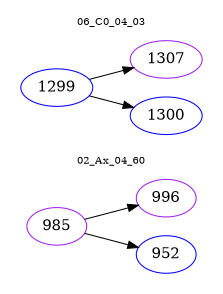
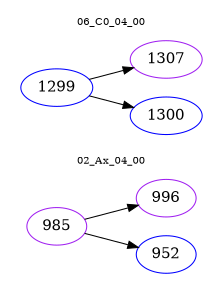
cluster "06_C0_04_03": label "06_C0_04_03" -> "06_C0_04_00"
cluster "02_Ax_04_60": label "02_Ax_04_60" -> "02_Ax_04_00"
